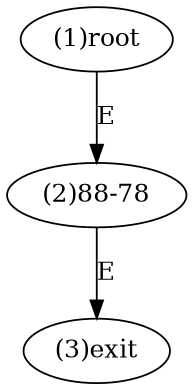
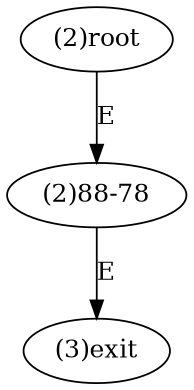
node "(1)root": label "(1)root" -> "(2)root"
